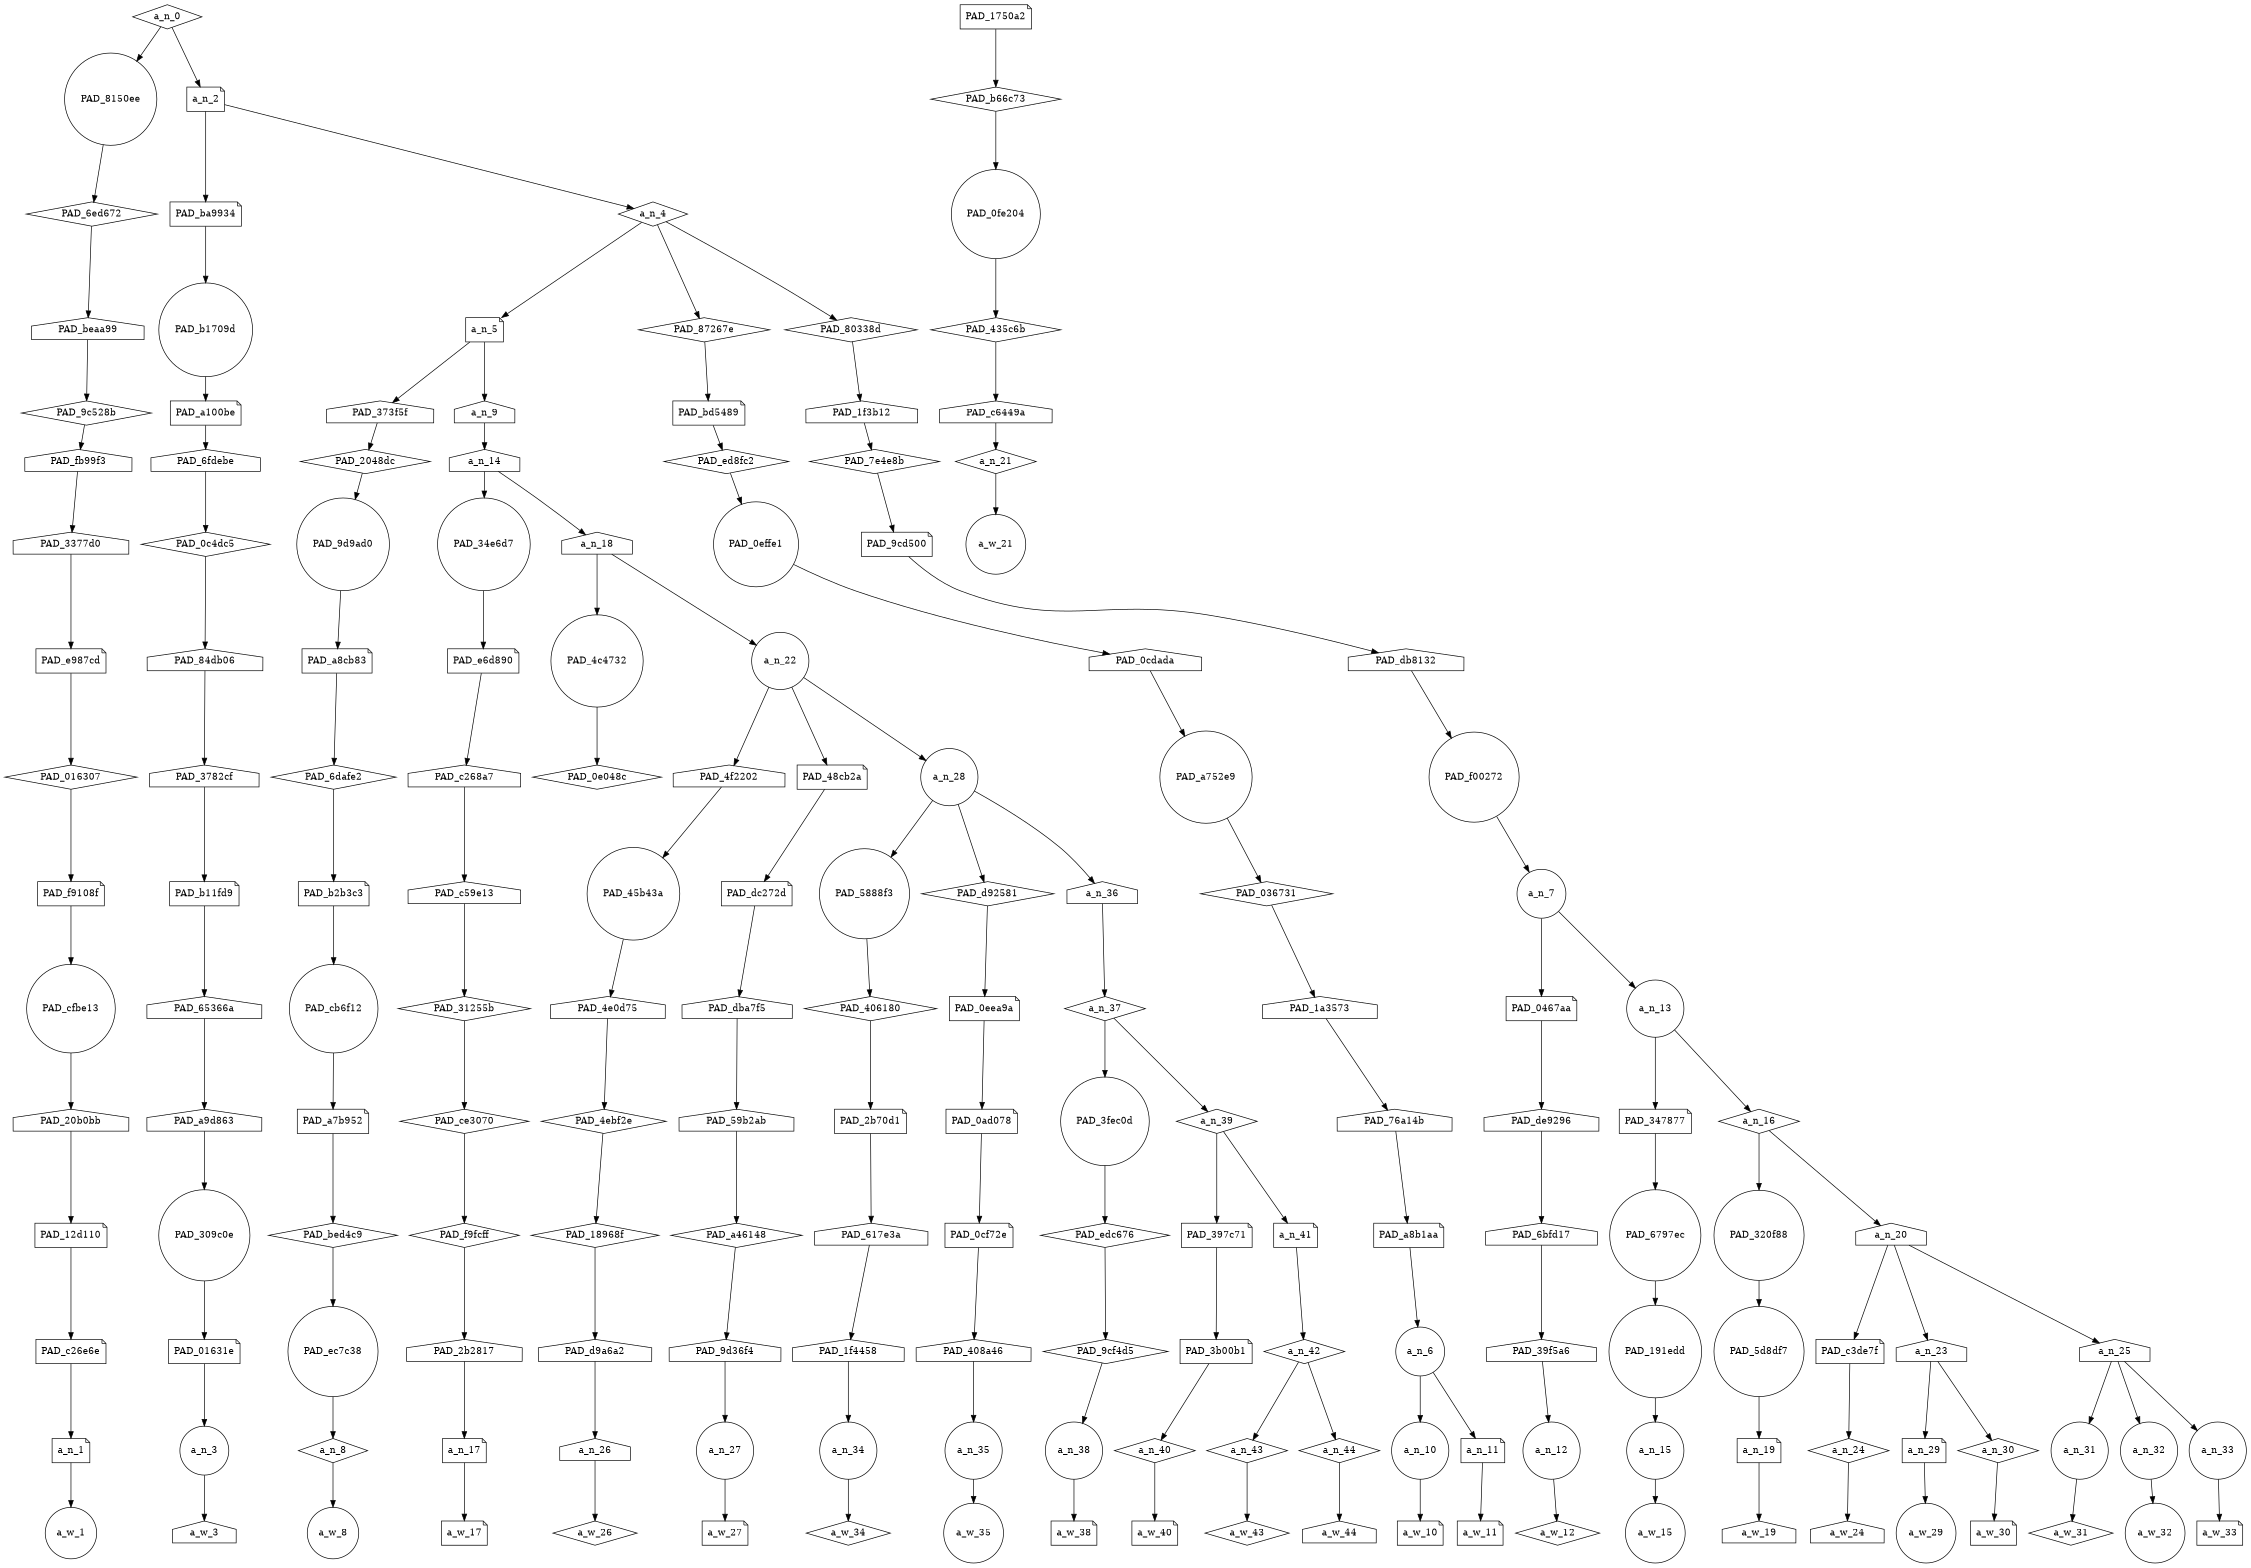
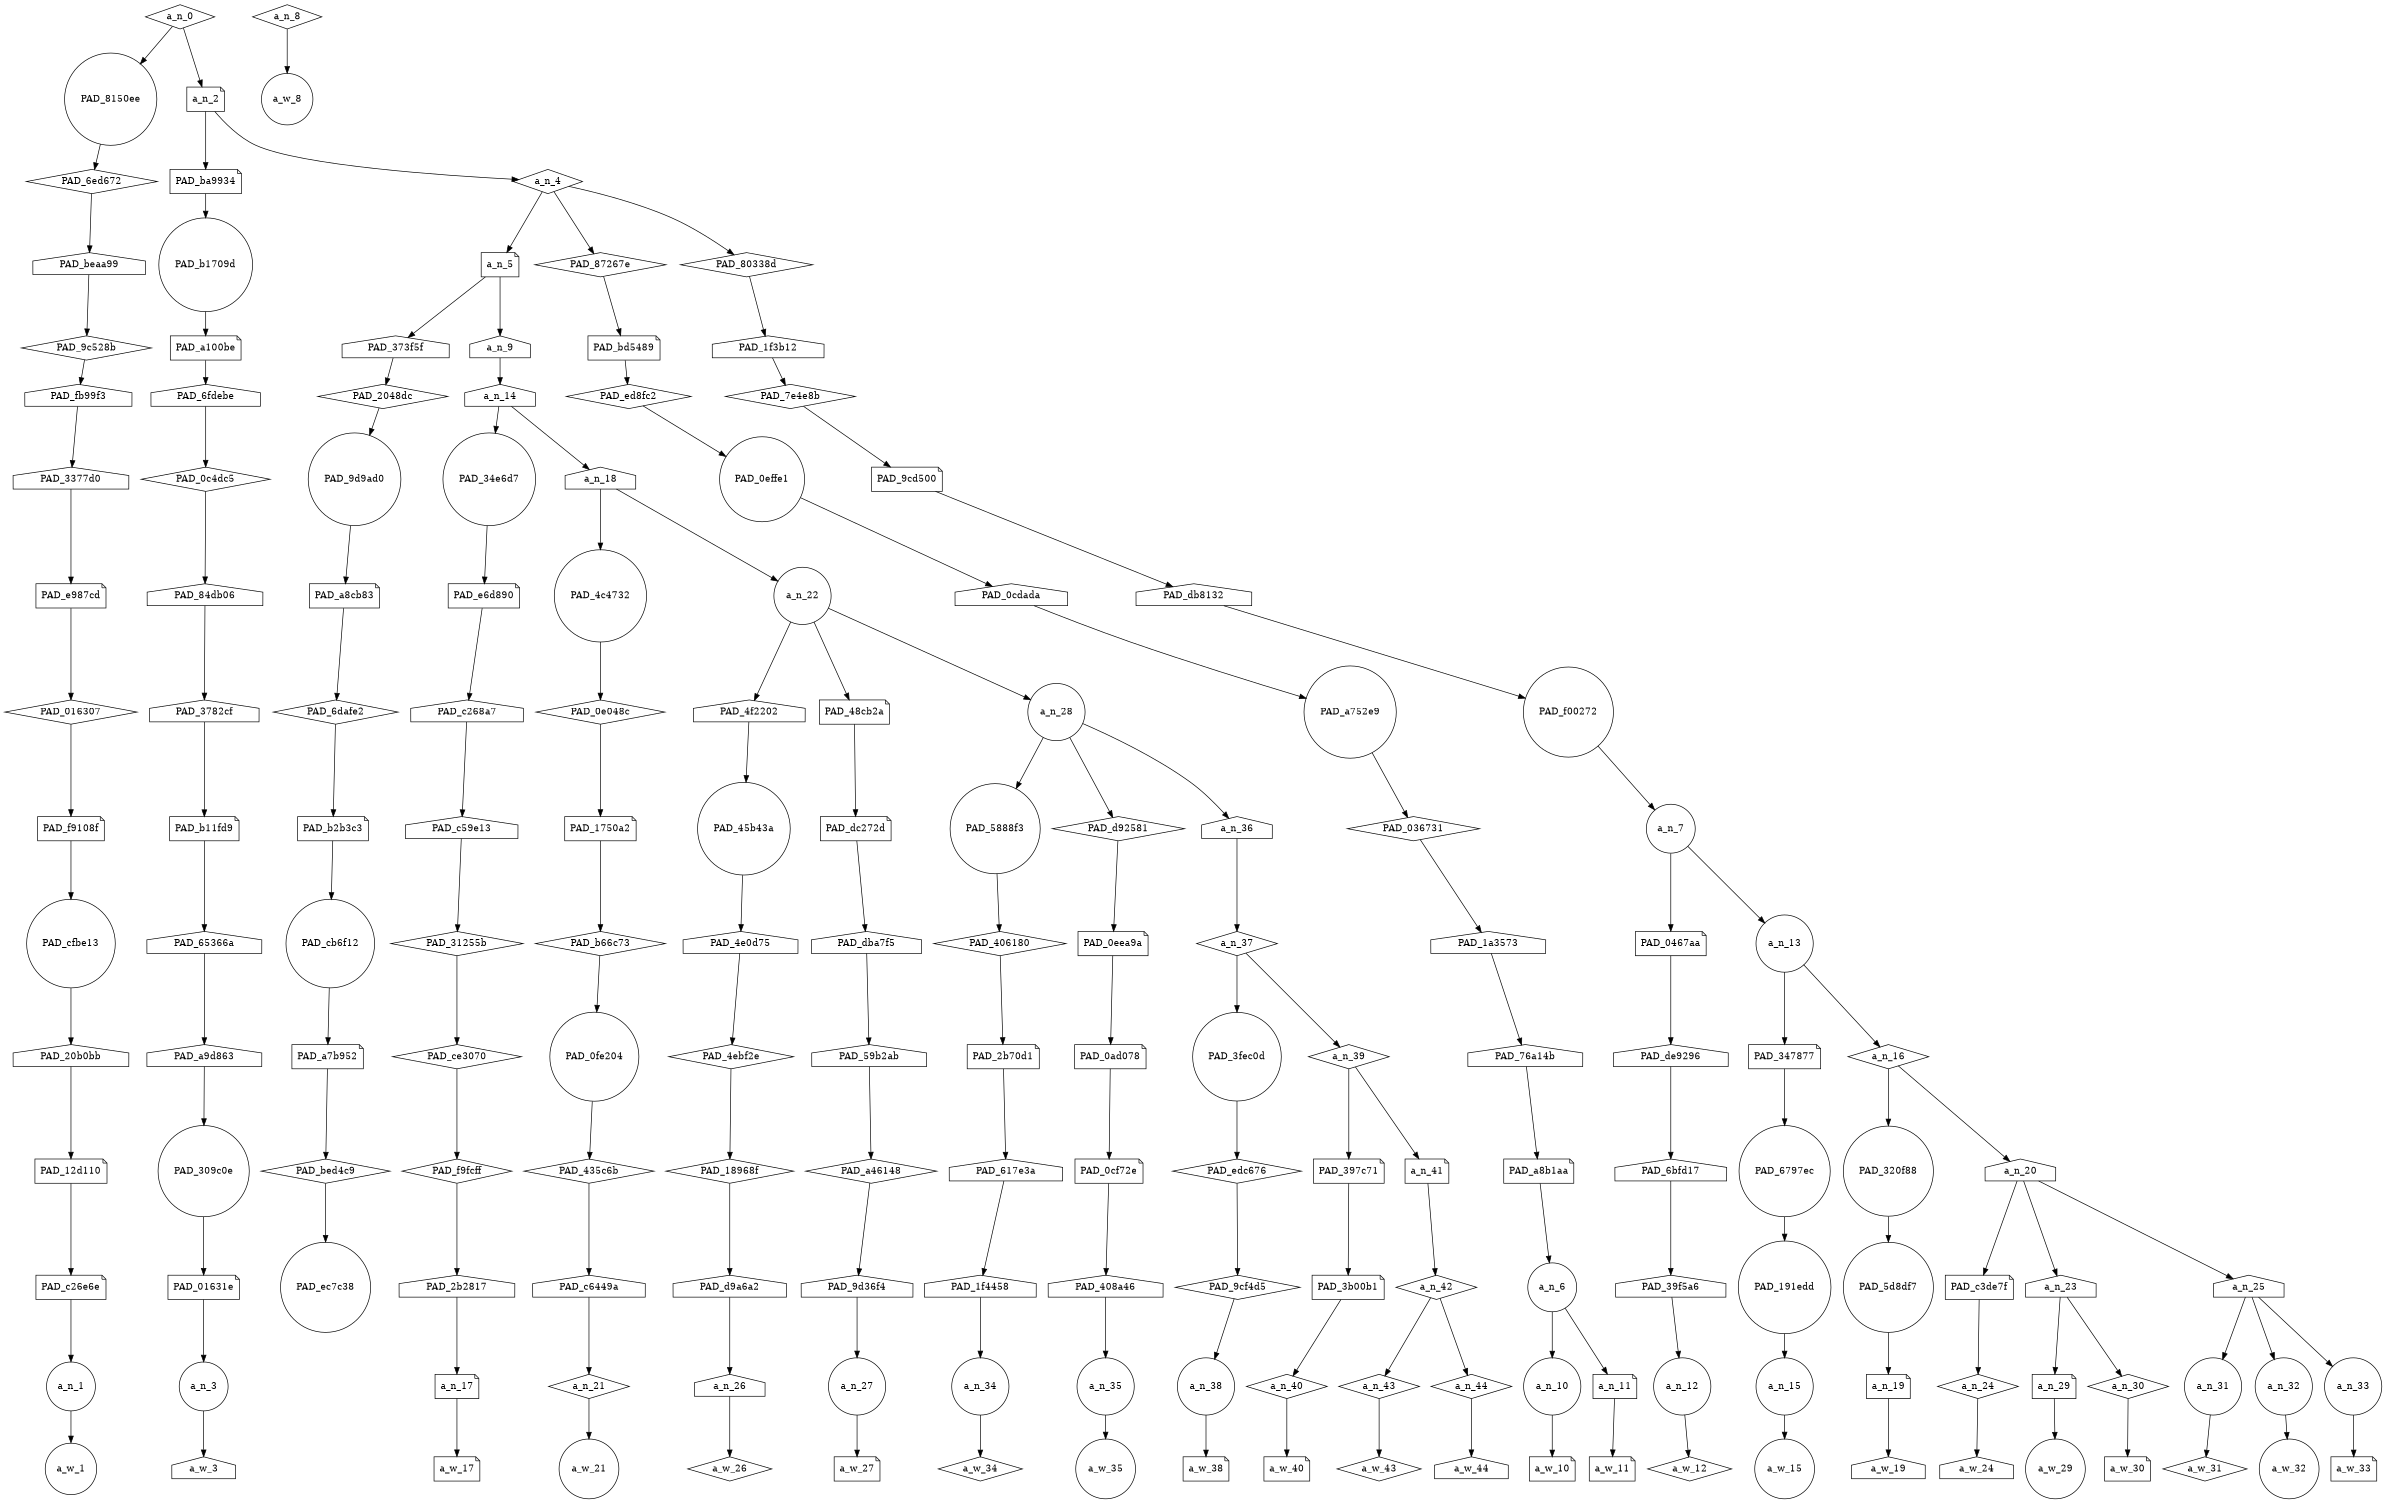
edge "PAD_0e048c" -> "PAD_1750a2": added
edge "PAD_ec7c38" -> "a_n_8": removed
node "a_n_1": shape note -> circle
